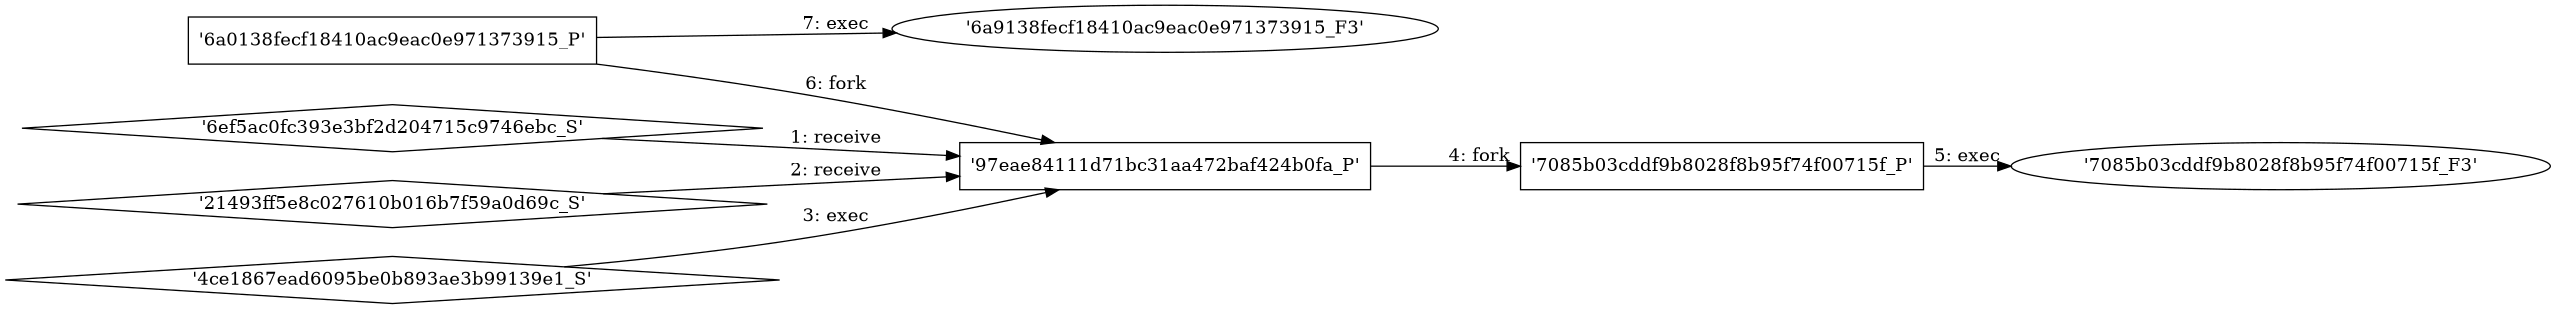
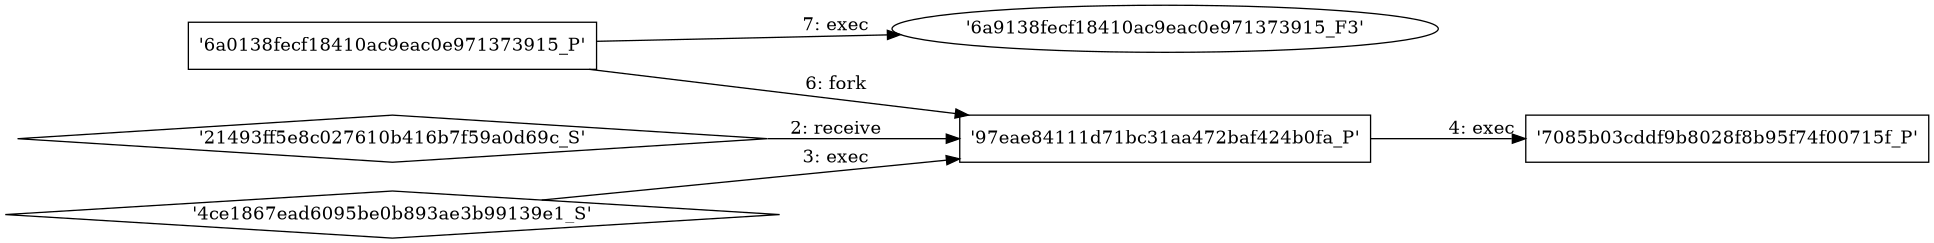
node "'6ef5ac0fc393e3bf2d204715c9746ebc_S'": removed
edge "'97eae84111d71bc31aa472baf424b0fa_P'" -> "'7085b03cddf9b8028f8b95f74f00715f_P'": label "4: fork" -> "4: exec"
node "'7085b03cddf9b8028f8b95f74f00715f_F3'": removed
node "'21493ff5e8c027610b016b7f59a0d69c_S'": label "'21493ff5e8c027610b016b7f59a0d69c_S'" -> "'21493ff5e8c027610b416b7f59a0d69c_S'"
